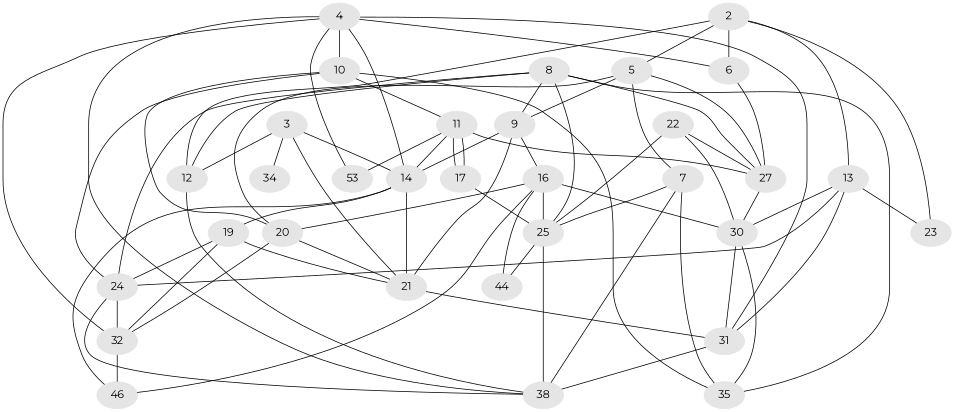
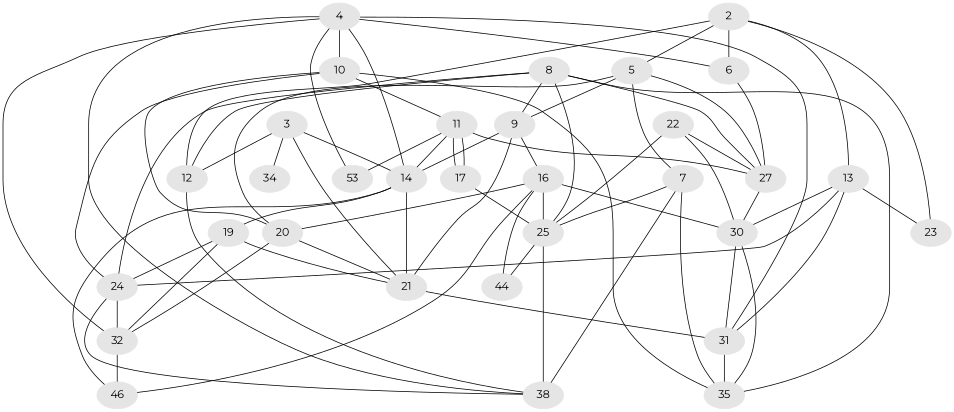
edge "31" -- "38": now "31" -- "35"
